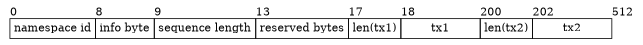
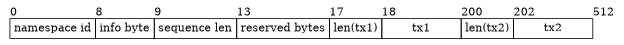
node "0": text "sequence length" -> "sequence len"
